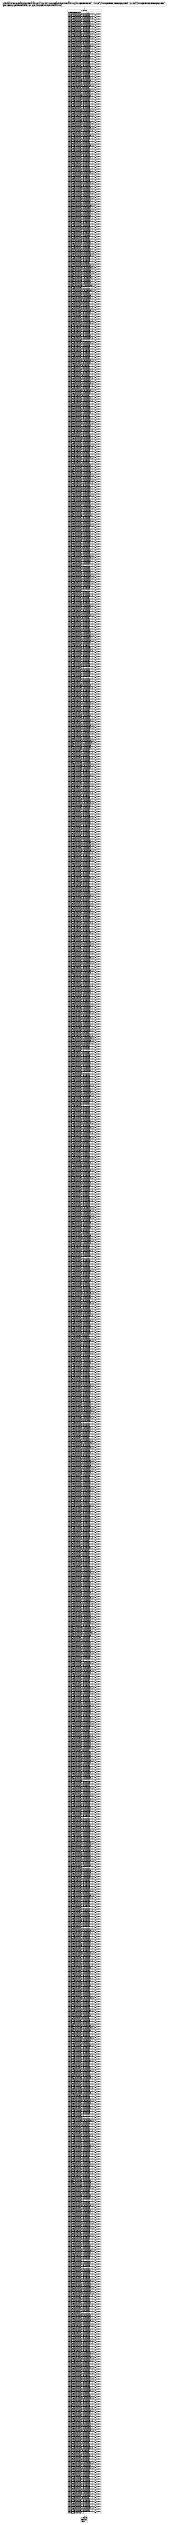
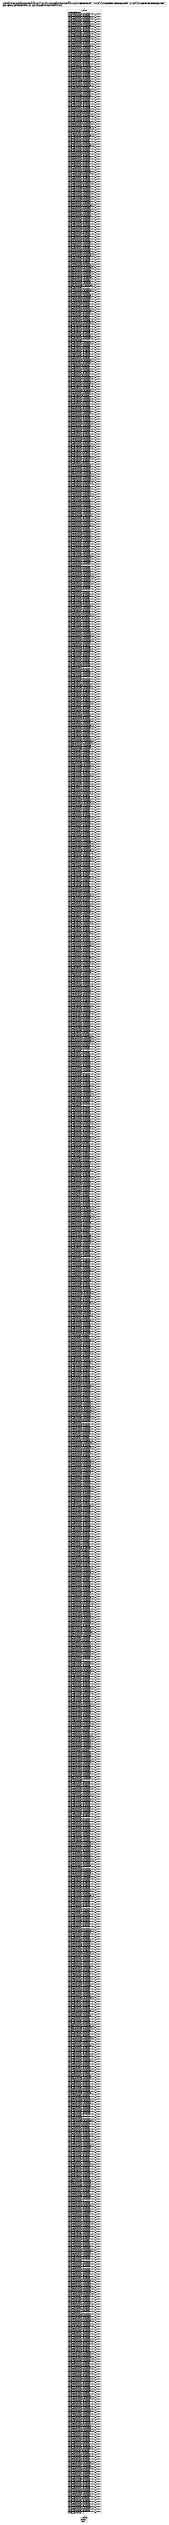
node "1: 0x346a": text "RETURN" -> "BLOCK"
